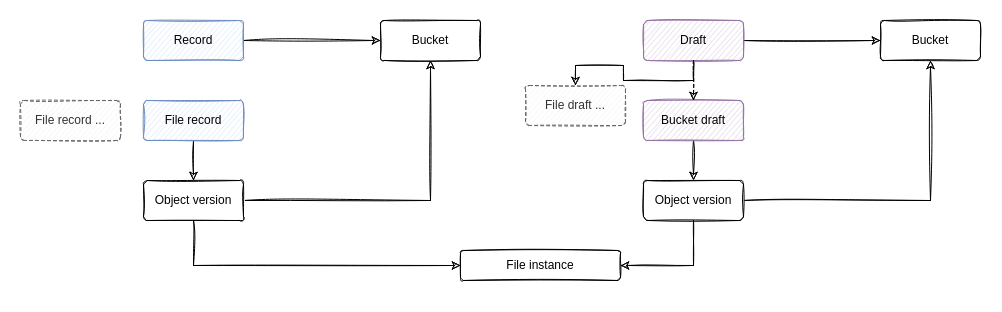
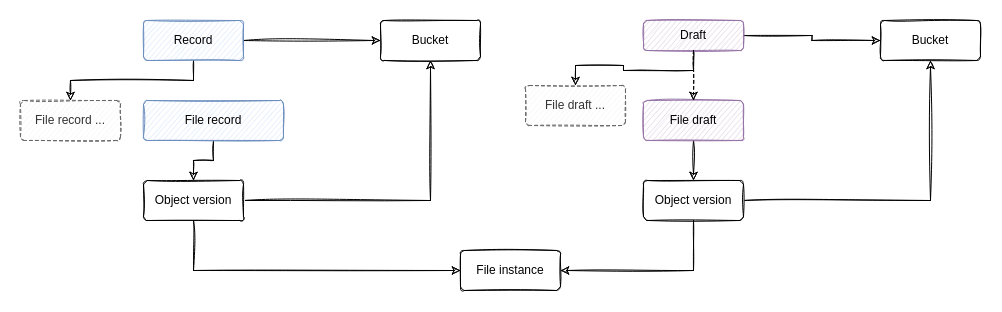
node "Draft": size 100x40 -> 100x30
edge "Record" -> "File record ...": added
node "File record": size 100x40 -> 140x40
node "Bucket draft": label "Bucket draft" -> "File draft"
node "File instance": size 160x30 -> 100x40
